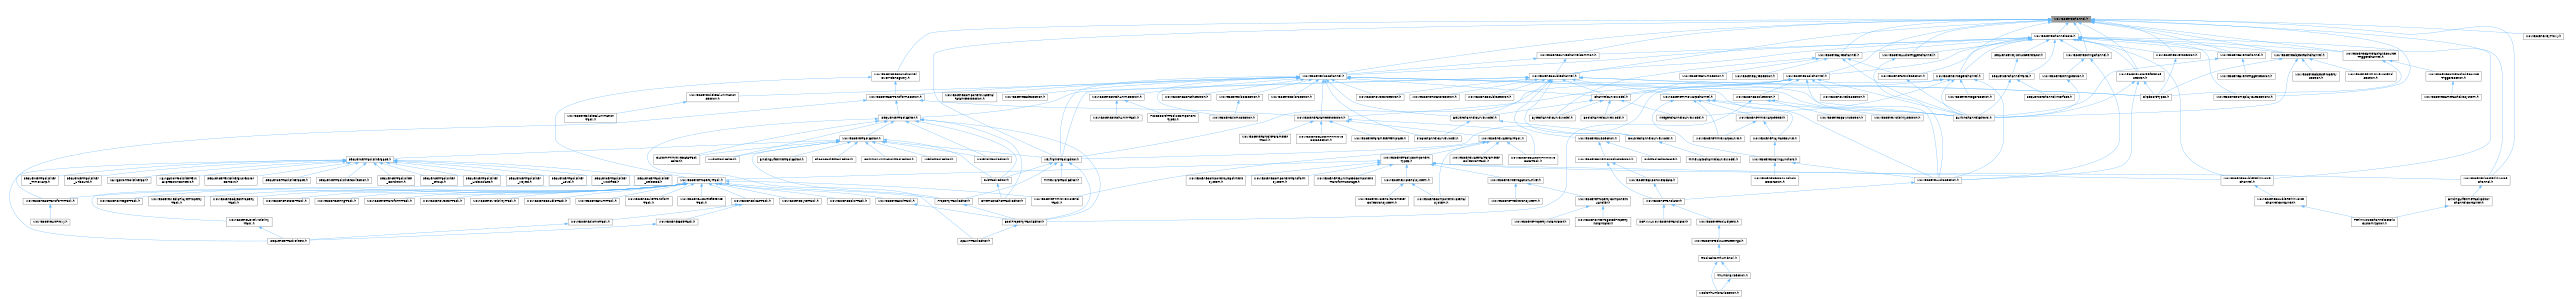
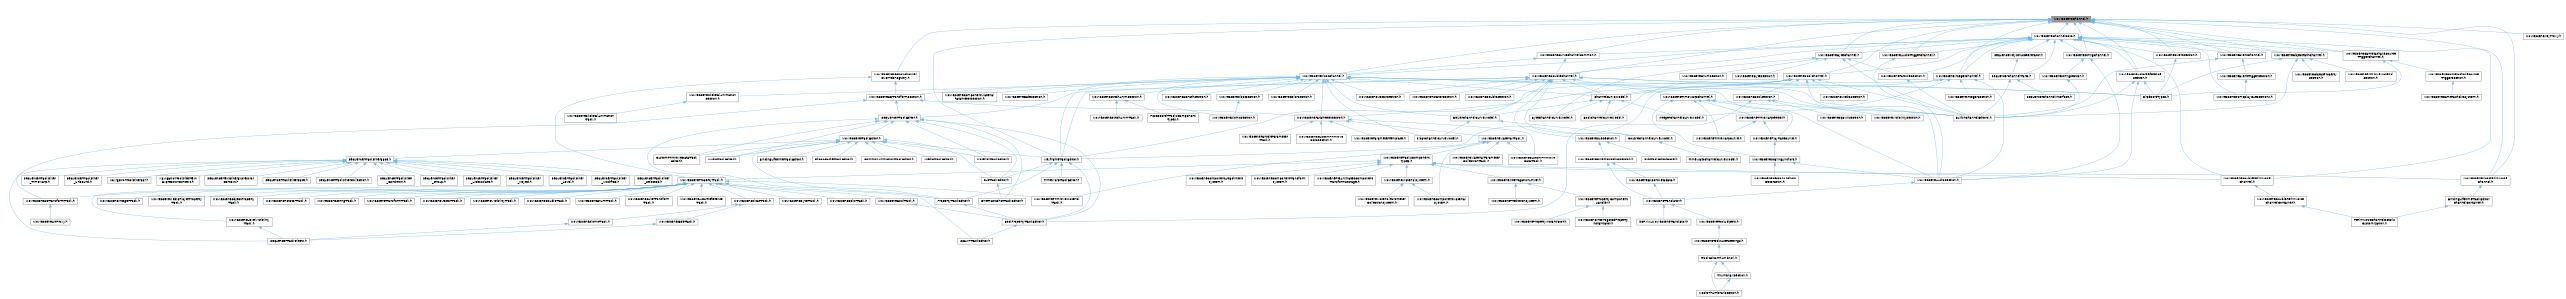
edge "MovieSceneGameplayCueSections.h" -> "MovieSceneChannel.h": now "MovieSceneGameplayCueSections.h" -> "MovieSceneEventTriggerSection.h"
edge "BuiltInChannelEditors.h" -> "MovieSceneIntegerChannel.h": removed
